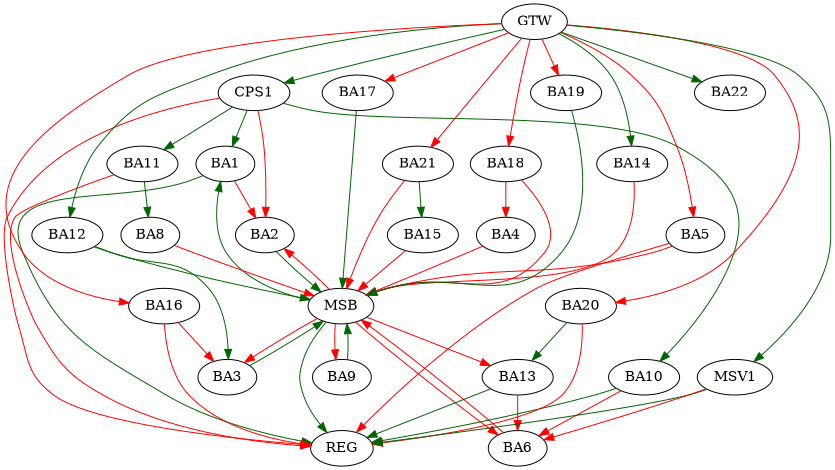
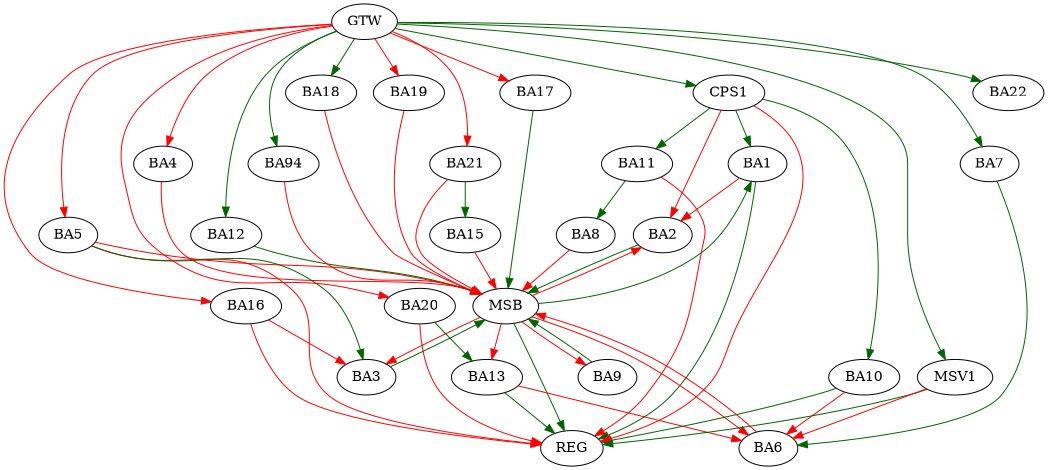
edge "GTW" -> "BA18": color red -> darkgreen
node "BA14": label "BA14" -> "BA94"
node "BA7": added
edge "BA18" -> "BA4": now "GTW" -> "BA4"
edge "BA19" -> "MSB": color darkgreen -> red
edge "BA12" -> "BA3": now "BA5" -> "BA3"
